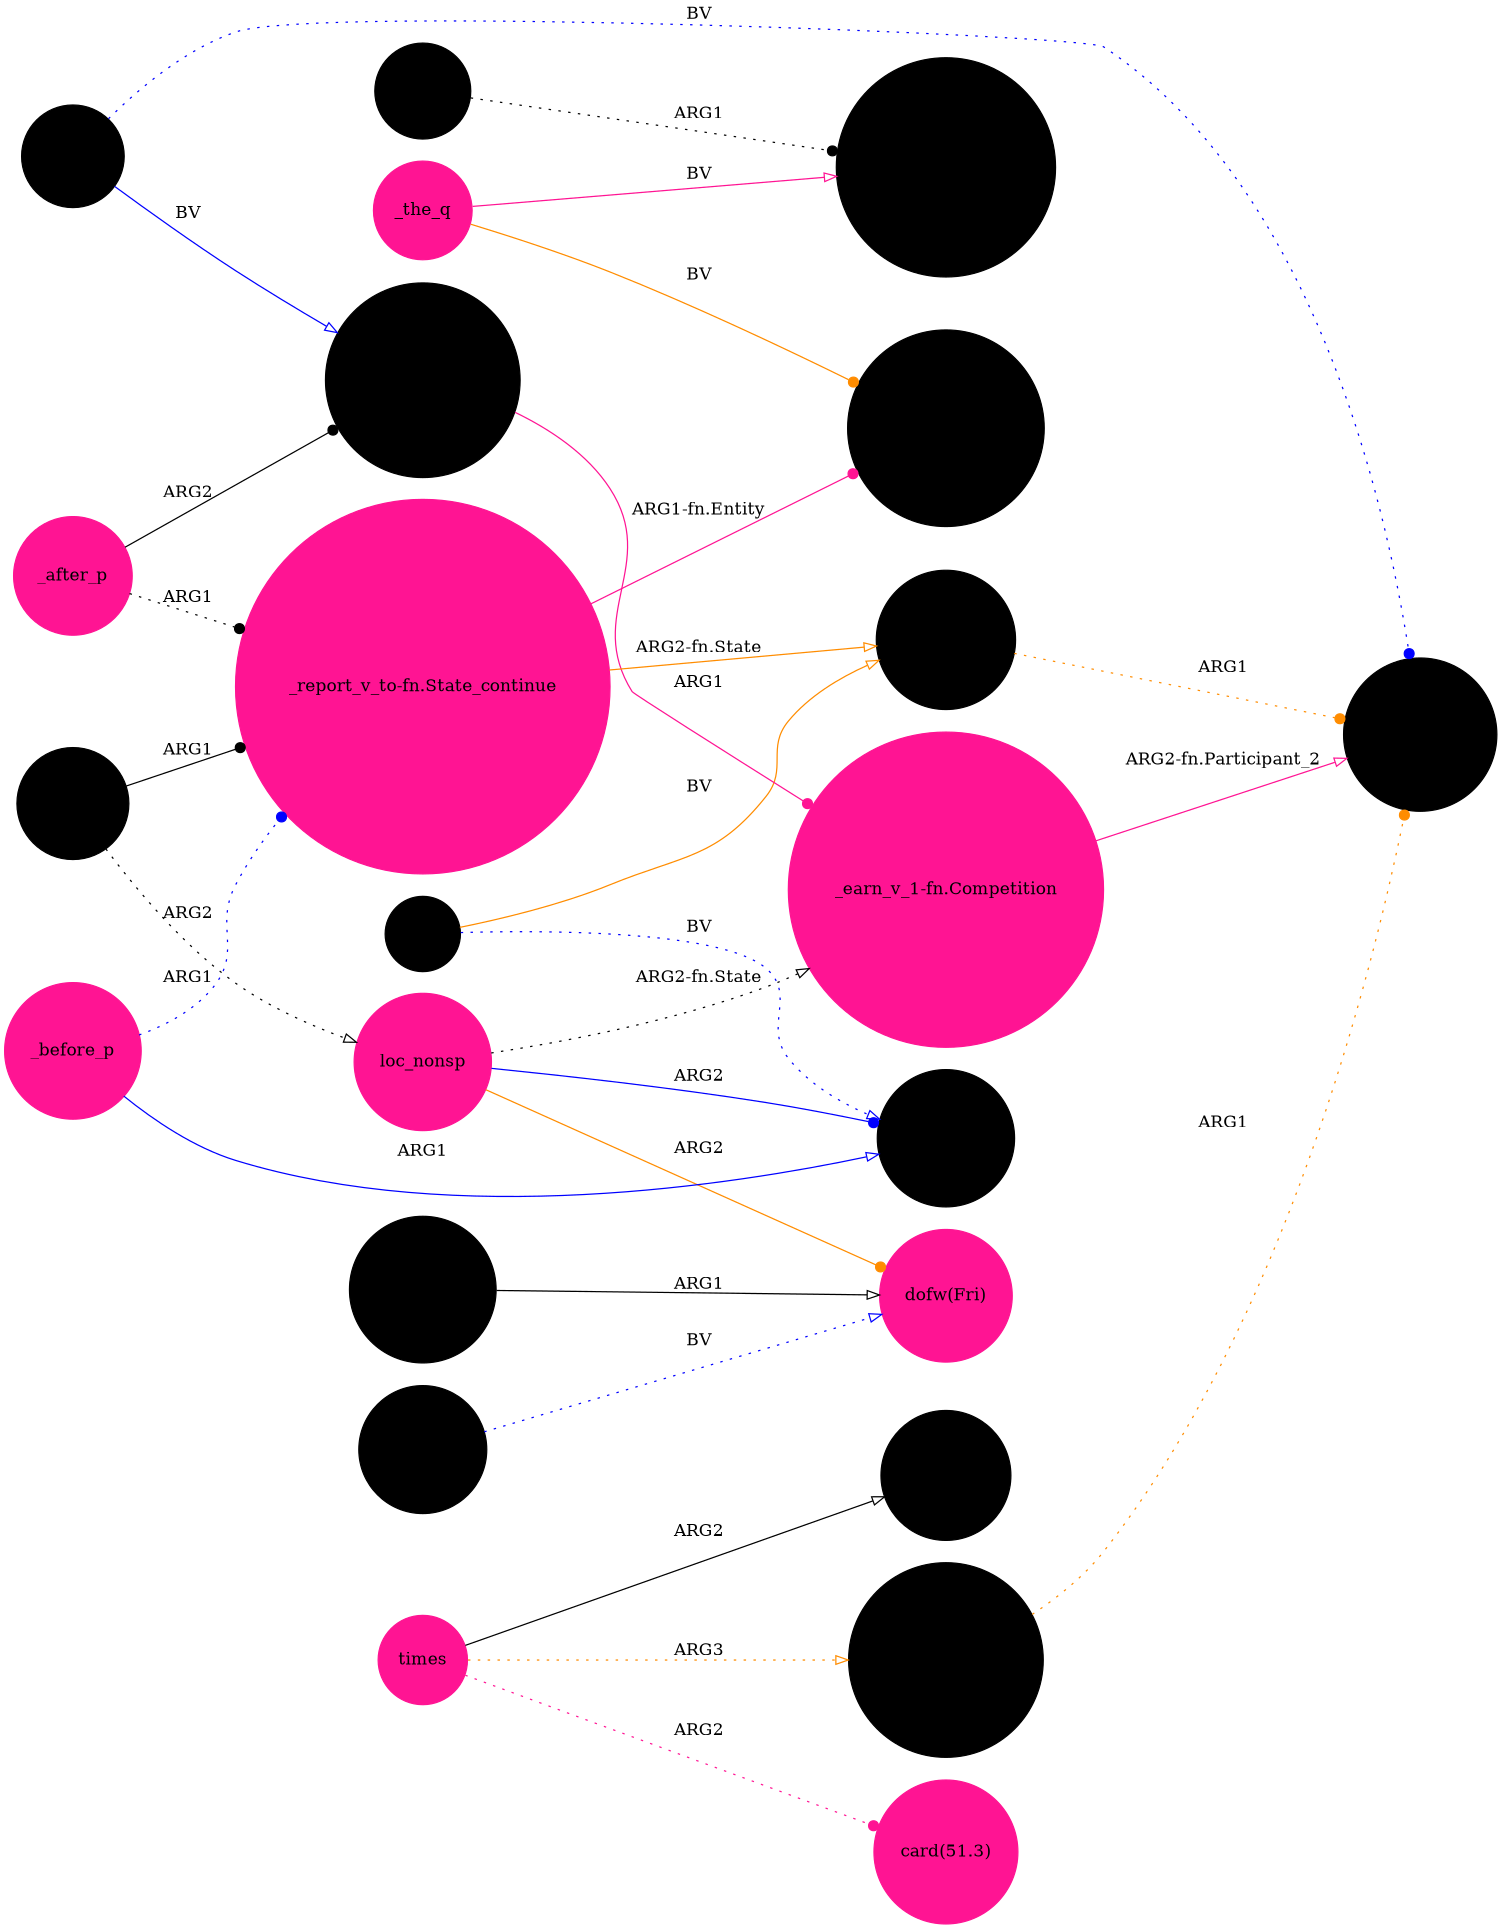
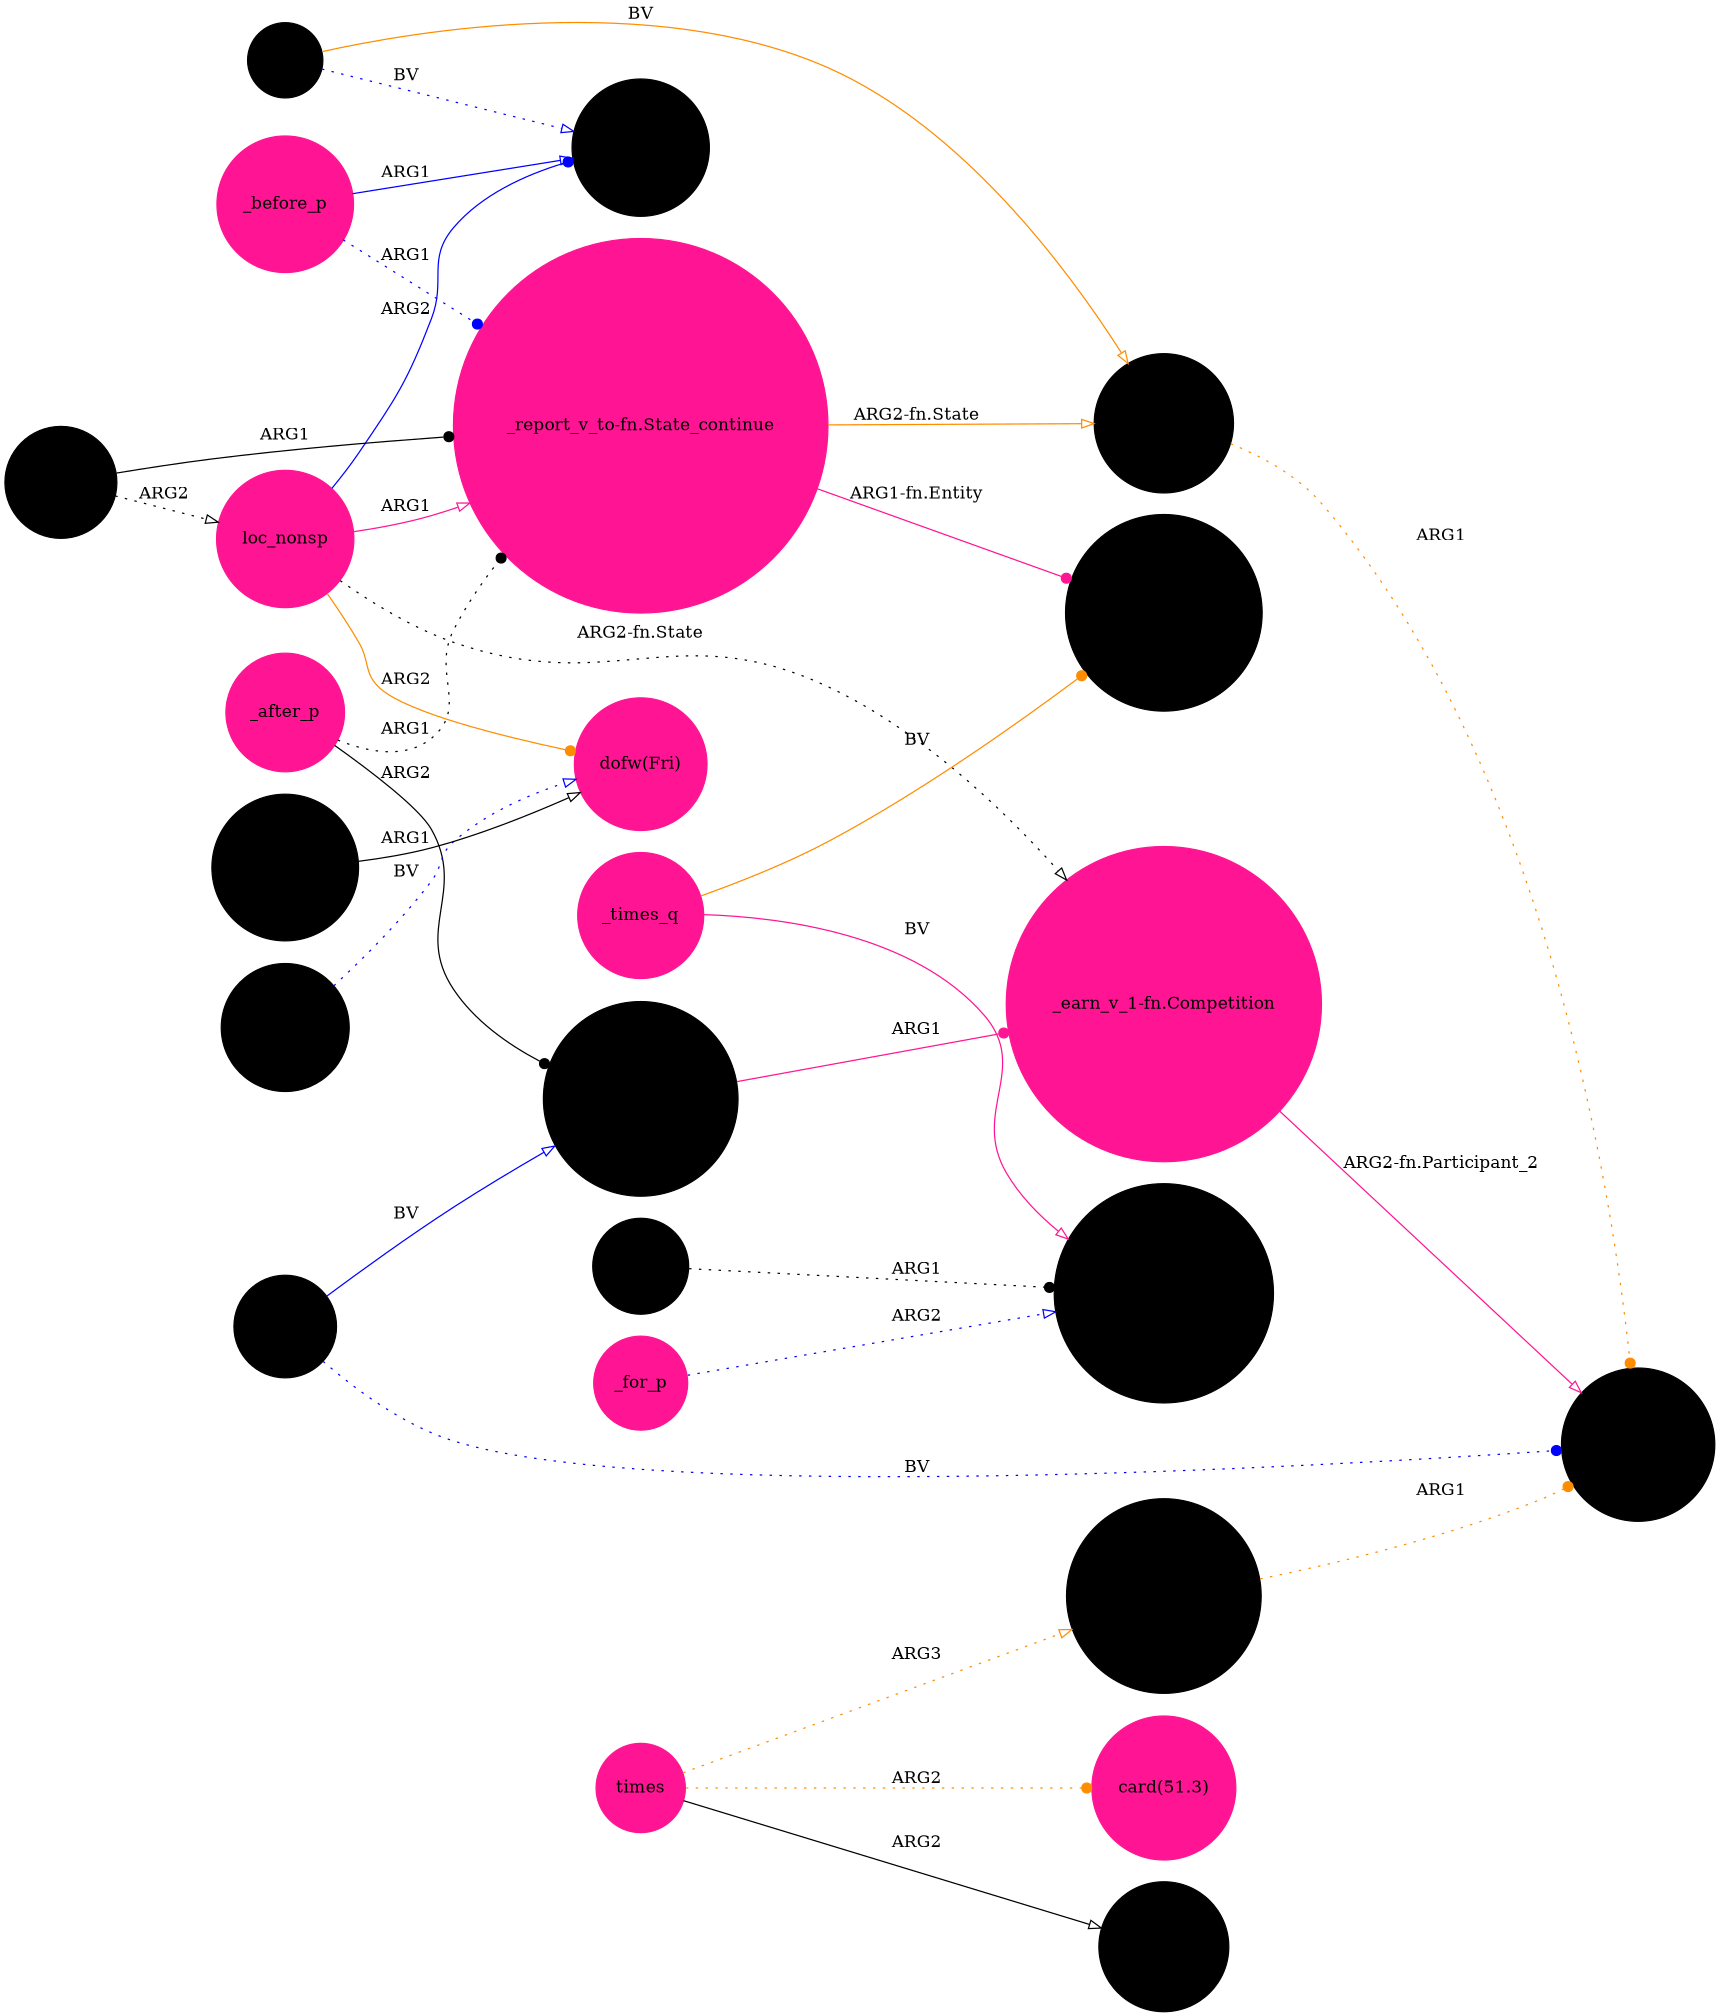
node "_the_q": label "_the_q" -> "_times_q"
edge "loc_nonsp" -> "_report_v_to-fn.State_continue": added, label "ARG1"
node "_for_p": added
edge "times" -> "card(51.3)": color deeppink -> darkorange
